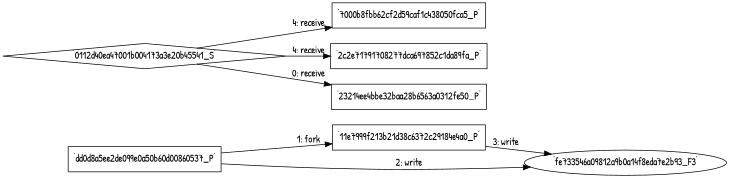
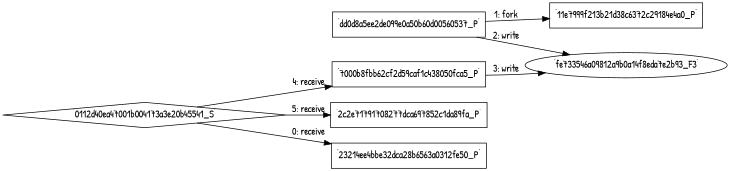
edge "'0112d40ea47001b004173a3e20b45541_S'" -> "'2c2e71791708277dca697852c1da89fa_P'": label "4: receive" -> "5: receive"
node "'23214ee4bbe32baa28b6563a0312fe50_P'": label "'23214ee4bbe32baa28b6563a0312fe50_P'" -> "'23214ee4bbe32dca28b6563a0312fe50_P'"
edge "'11e7999f213b21d38c6372c29184e4a0_P'" -> "'fe733546a09812a9b0a14f8eda7e2b93_F3'": now "'7000b8fbb62cf2d59caf1c438050fca5_P'" -> "'fe733546a09812a9b0a14f8eda7e2b93_F3'"
node "'dd0d8a5ee2de099e0a50b60d00860537_P'": label "'dd0d8a5ee2de099e0a50b60d00860537_P'" -> "'dd0d8a5ee2de099e0a50b60d00560537_P'"
